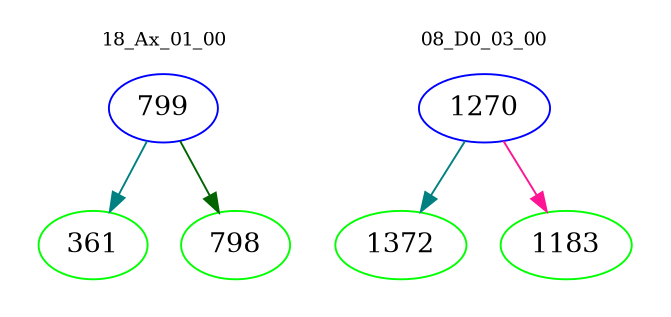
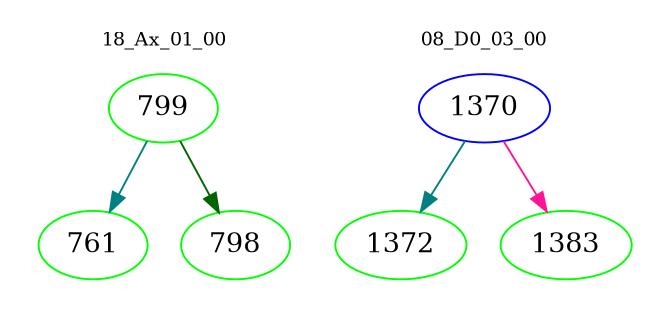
node "799": color blue -> green
node "1270": label "1270" -> "1370"
node "361": label "361" -> "761"
node "1183": label "1183" -> "1383"
